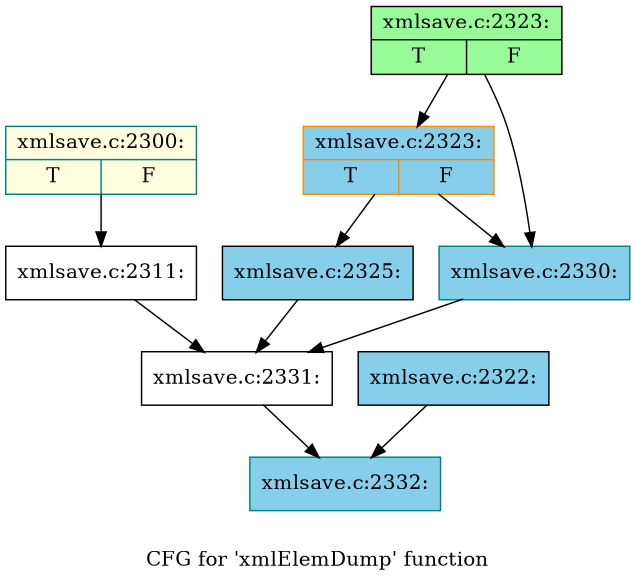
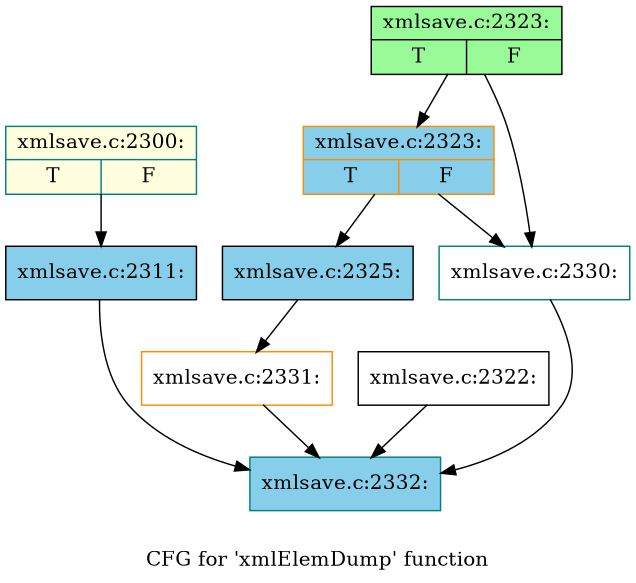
node "xmlsave.c:2311:": fillcolor white -> skyblue
node "xmlsave.c:2330:": fillcolor skyblue -> white
edge "xmlsave.c:2311:" -> "xmlsave.c:2331:": now "xmlsave.c:2311:" -> "xmlsave.c:2332:"
edge "xmlsave.c:2330:" -> "xmlsave.c:2331:": now "xmlsave.c:2330:" -> "xmlsave.c:2332:"
node "xmlsave.c:2331:": color black -> darkorange
node "xmlsave.c:2322:": fillcolor skyblue -> white
